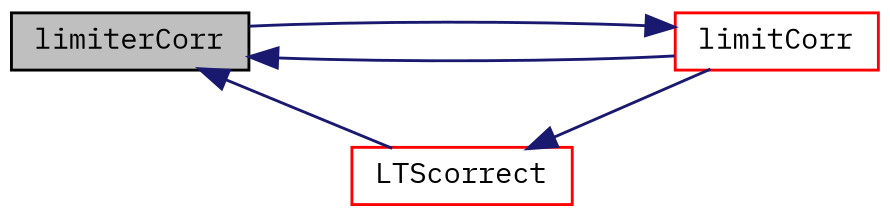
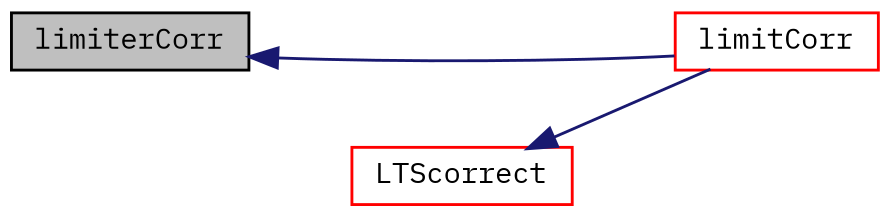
edge "limiterCorr" -> "limitCorr": removed
edge "LTScorrect" -> "limiterCorr": removed
